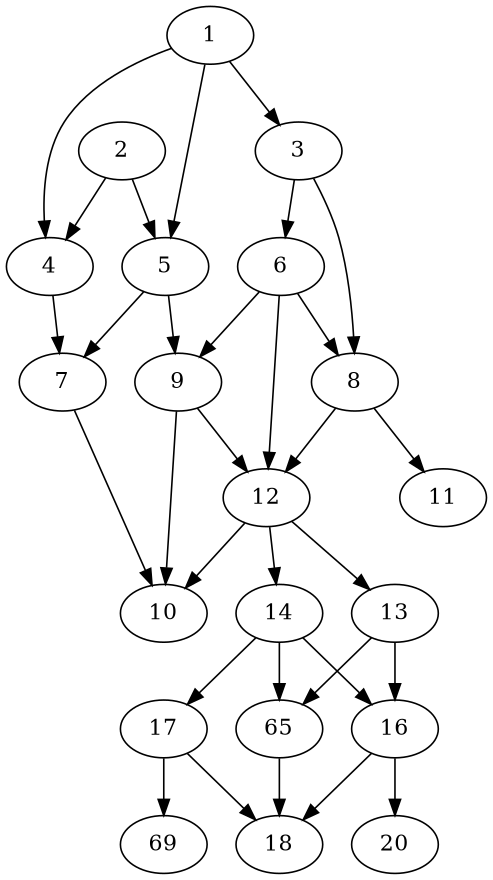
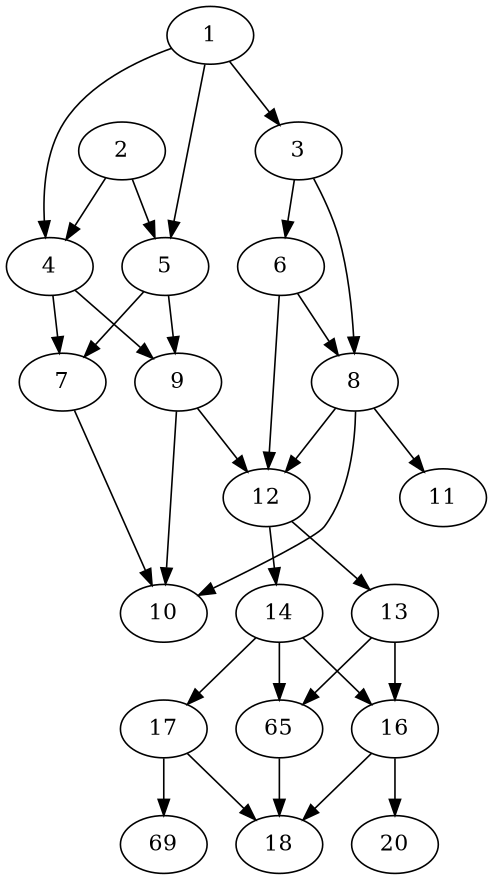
edge "6" -> "9": now "4" -> "9"
edge "12" -> "10": now "8" -> "10"
